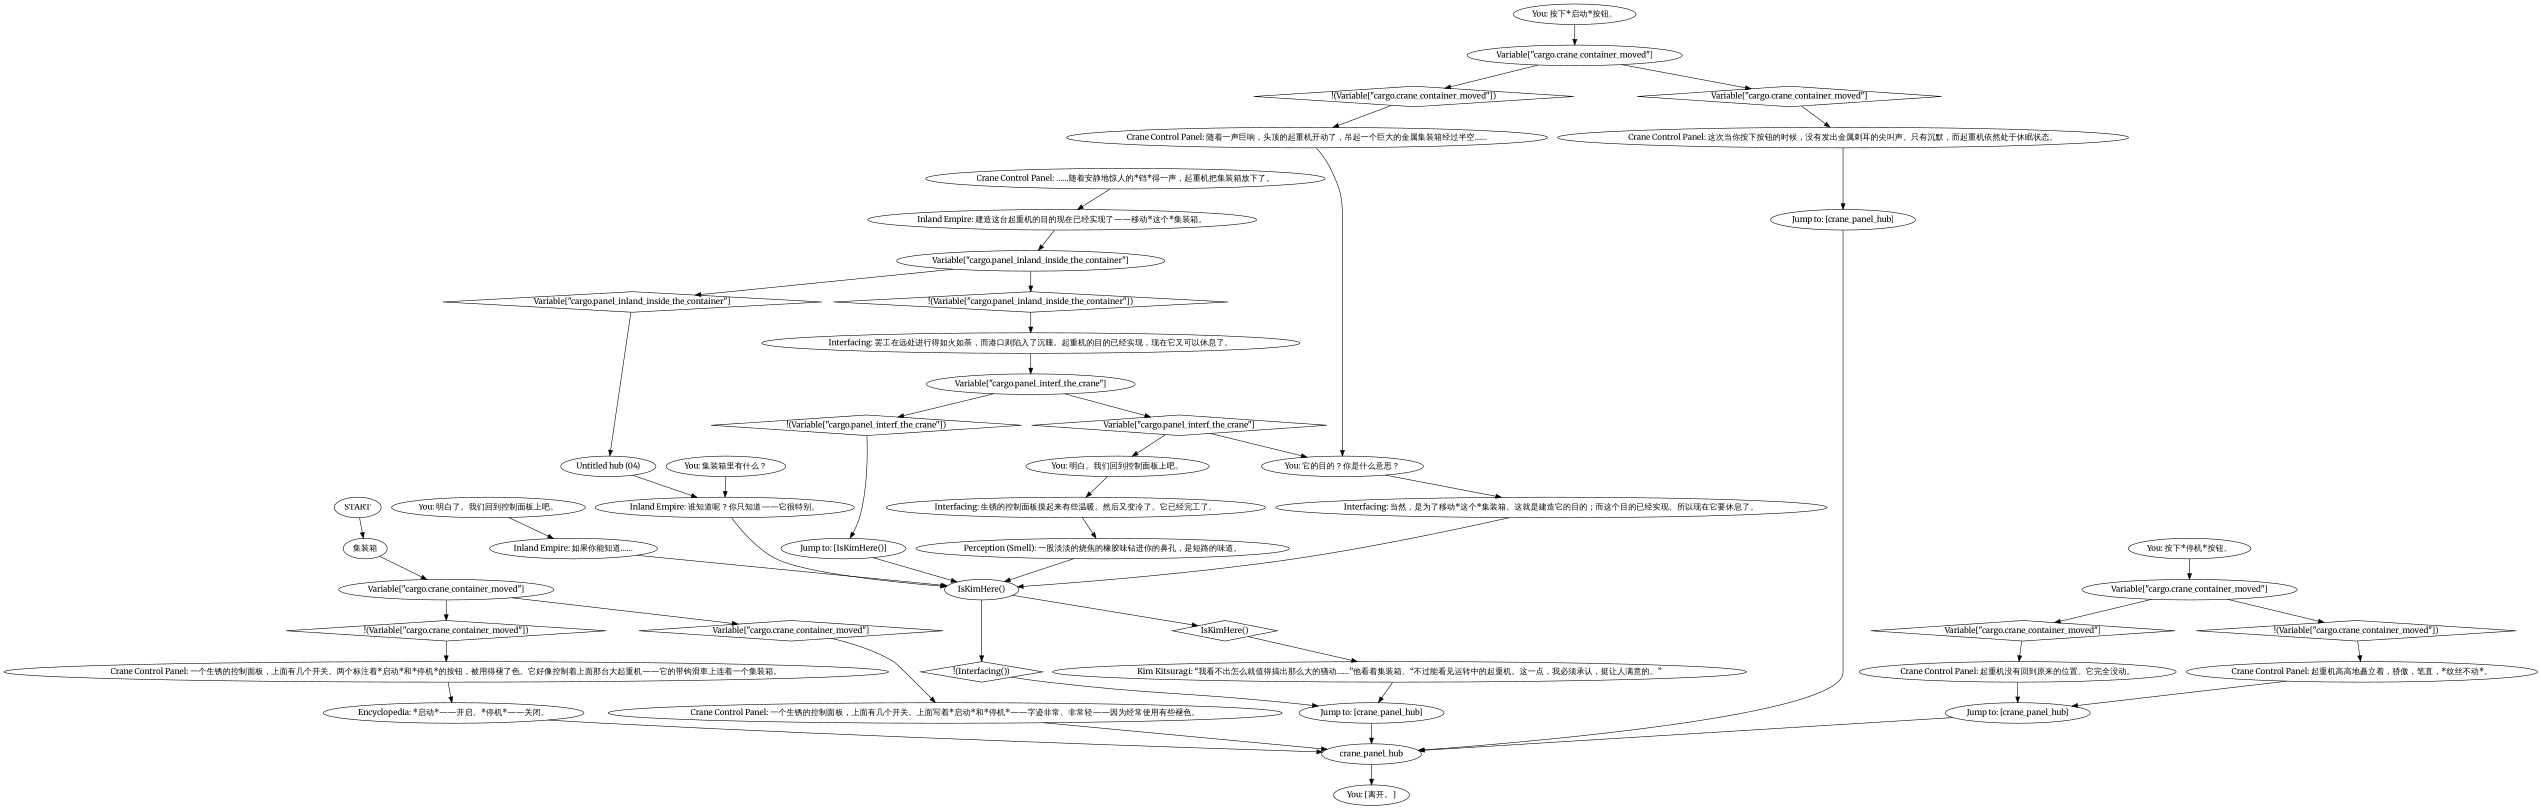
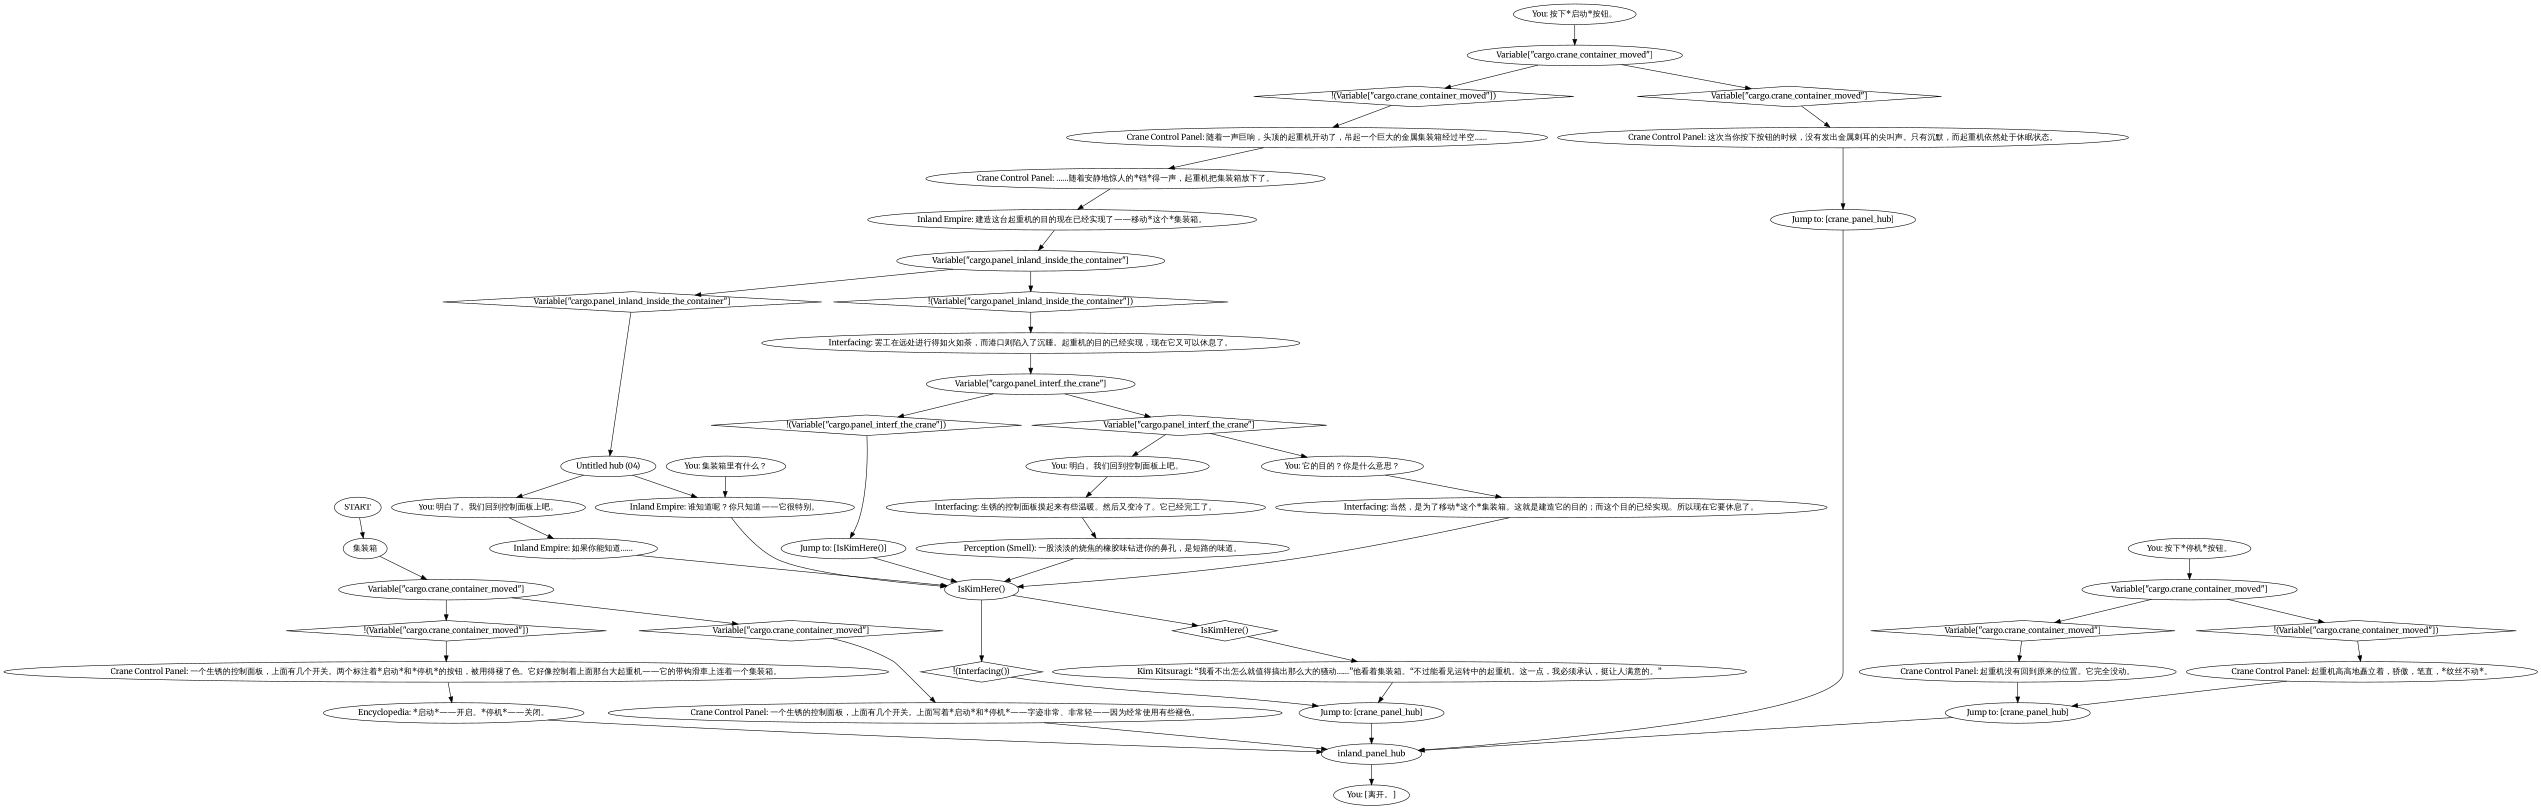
edge "Crane Control Panel: 随着一声巨响，头顶的起重机开动了，吊起一个巨大的金属集装箱经过半空……" -> "You: 它的目的？你是什么意思？": now "Crane Control Panel: 随着一声巨响，头顶的起重机开动了，吊起一个巨大的金属集装箱经过半空……" -> "Crane Control Panel: ……随着安静地惊人的*铛*得一声，起重机把集装箱放下了。"
edge "Untitled hub (04)" -> "You: 明白了。我们回到控制面板上吧。": added
node "crane_panel_hub": label "crane_panel_hub" -> "inland_panel_hub"
